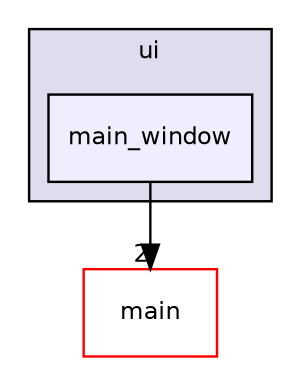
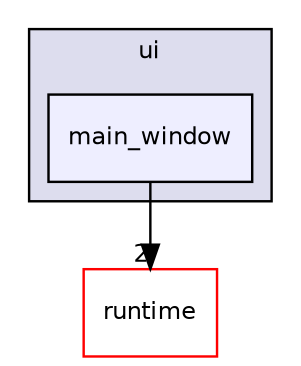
node "main": label "main" -> "runtime"
